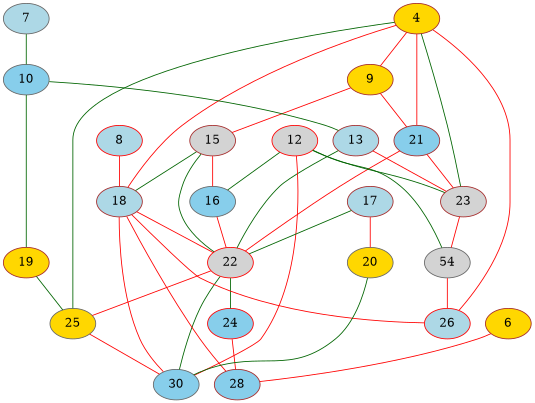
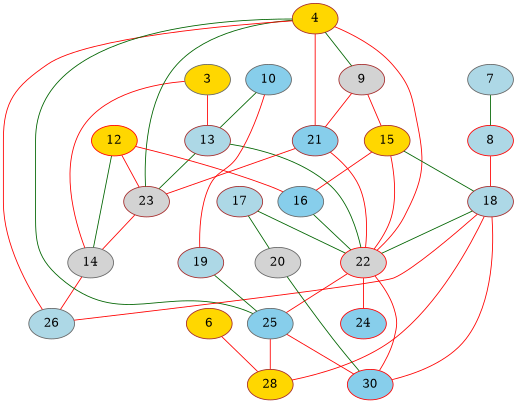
edge "7" -- "10": now "7" -- "8"
edge "4" -- "9": color red -> darkgreen
node "3": added
node "9": fillcolor gold -> lightgrey
edge "4" -- "18": now "4" -- "22"
node "15": fillcolor lightgrey -> gold
node "12": fillcolor lightgrey -> gold
edge "10" -- "19": color darkgreen -> red
edge "12" -- "16": color darkgreen -> red
edge "13" -- "23": color red -> darkgreen
edge "12" -- "23": color darkgreen -> red
edge "15" -- "22": color darkgreen -> red
edge "18" -- "22": color red -> darkgreen
edge "16" -- "22": color red -> darkgreen
edge "17" -- "20": color red -> darkgreen
node "19": fillcolor gold -> lightblue
node "20": fillcolor gold -> lightgrey
node "54": label "54" -> "14"
edge "12" -- "30": removed
edge "22" -- "24": color darkgreen -> red
edge "22" -- "30": color darkgreen -> red
node "25": fillcolor gold -> skyblue
node "26": color red -> gray40
edge "24" -- "28": now "25" -- "28"
node "30": color gray40 -> red
node "28": fillcolor skyblue -> gold
